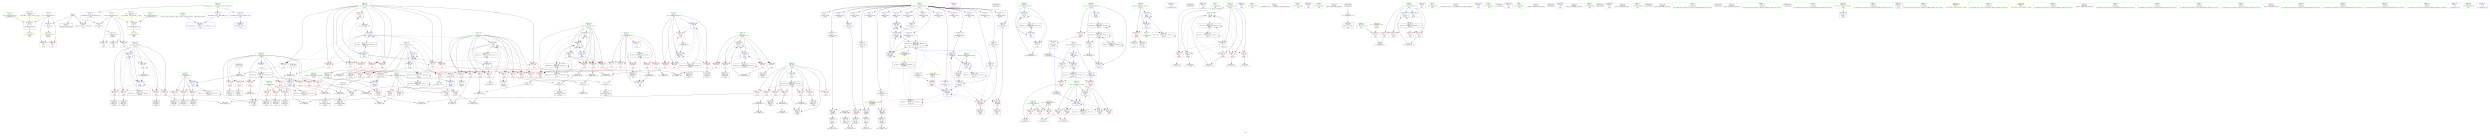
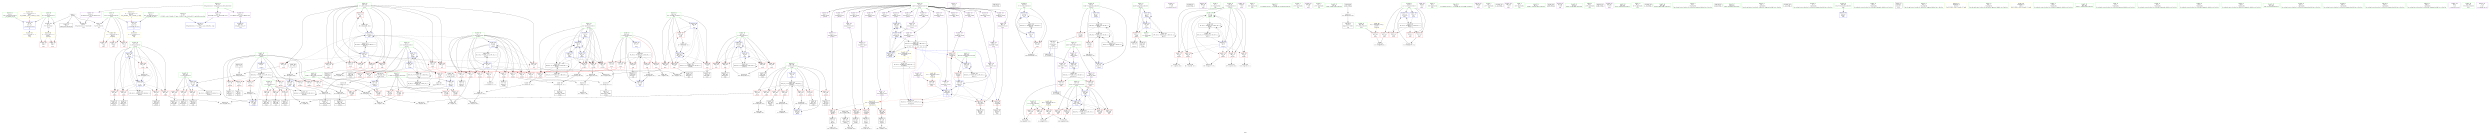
node "NodeID: 91": added
